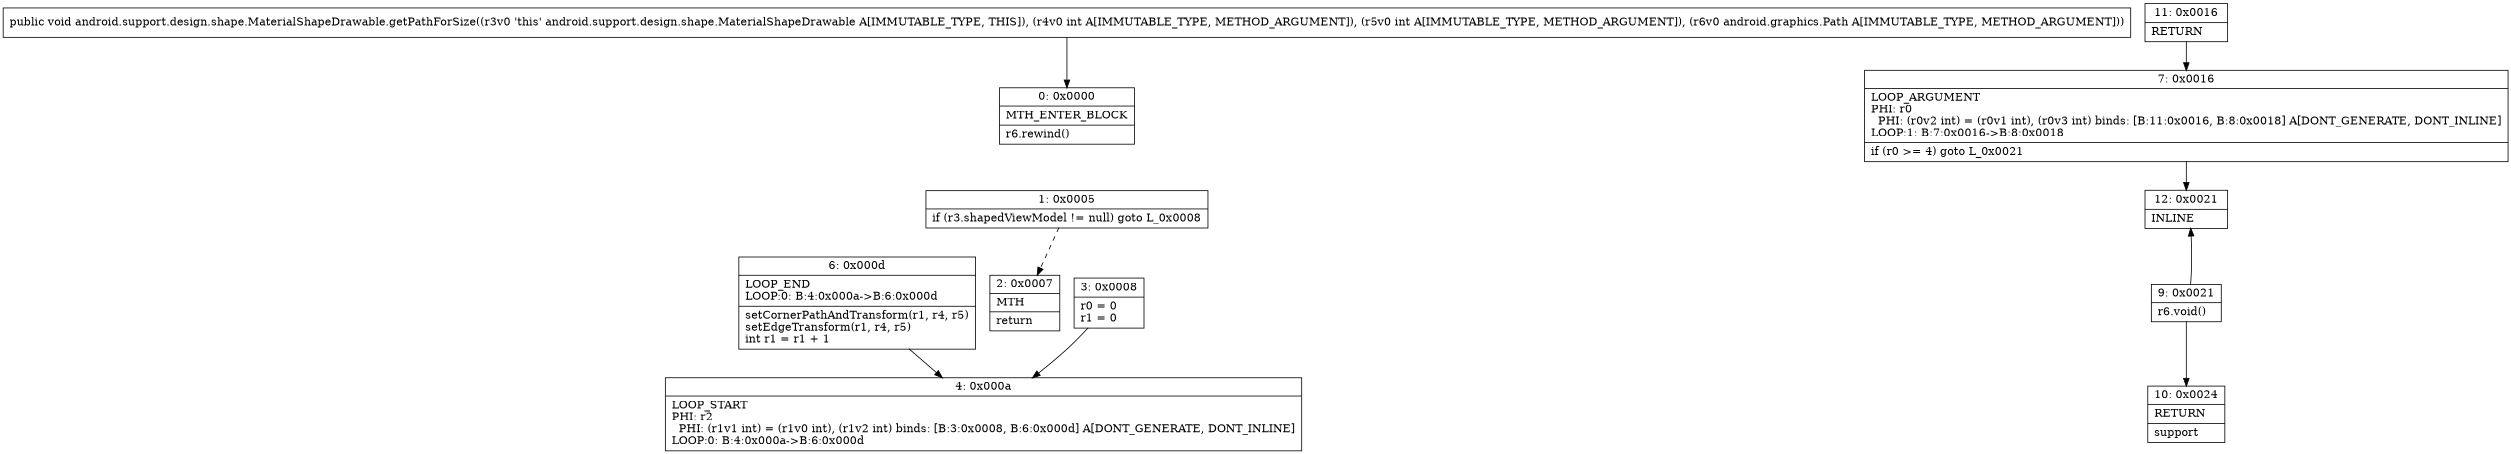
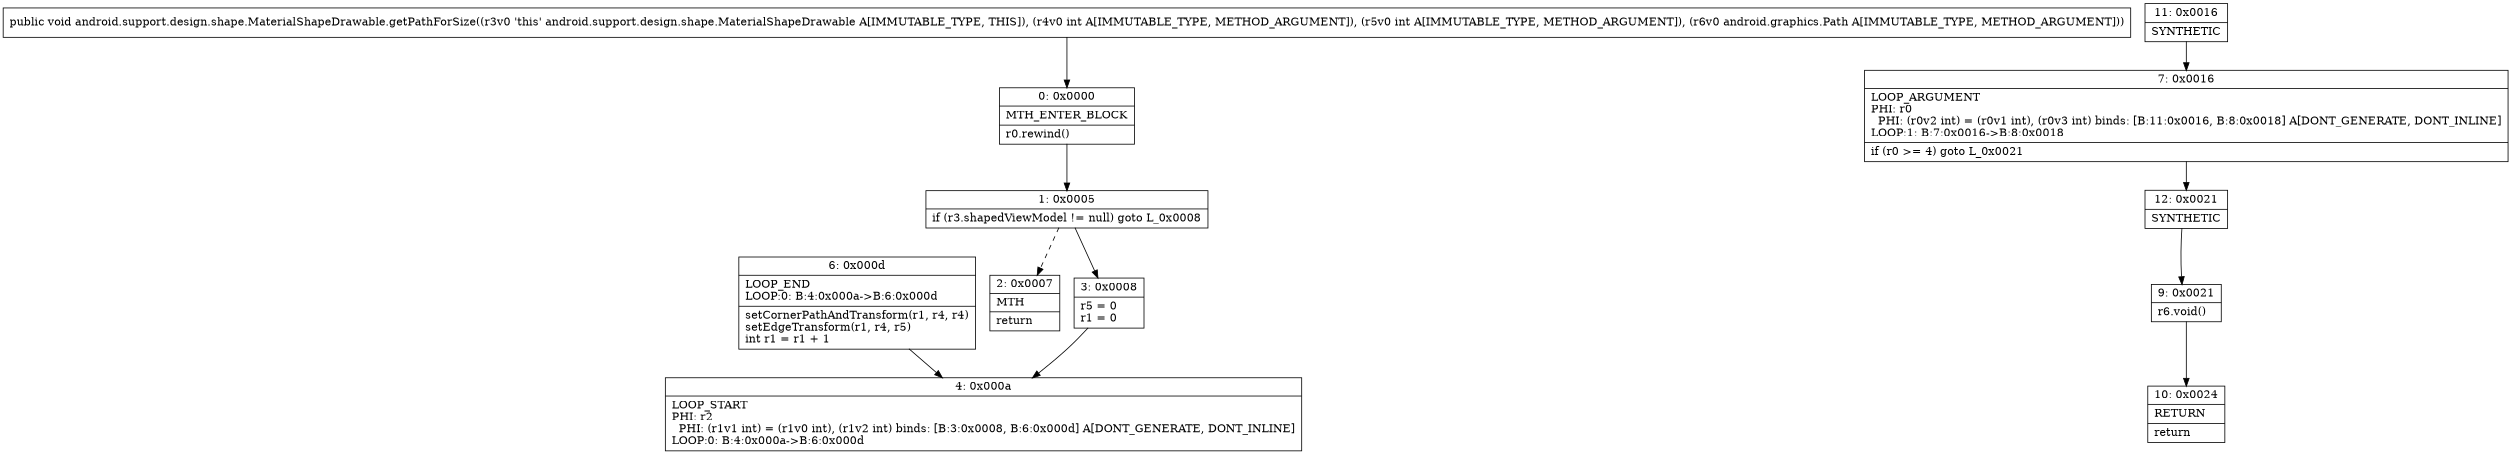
node "11: 0x0016": text "RETURN" -> "SYNTHETIC"
node "0: 0x0000": text "r6.rewind()" -> "r0.rewind()"
edge "0: 0x0000" -> "1: 0x0005": added
node "12: 0x0021": text "INLINE" -> "SYNTHETIC"
edge "1: 0x0005" -> "3: 0x0008": added
edge "9: 0x0021" -> "12: 0x0021": reversed
node "3: 0x0008": text "r0 = 0" -> "r5 = 0"
node "6: 0x000d": text "setCornerPathAndTransform(r1, r4, r5)" -> "setCornerPathAndTransform(r1, r4, r4)"
node "10: 0x0024": text "support" -> "return"
